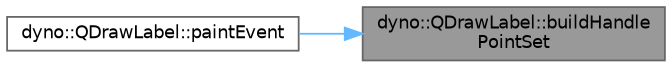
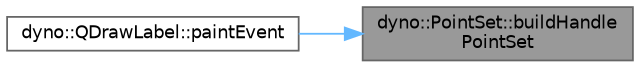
node "dyno::QDrawLabel::buildHandle PointSet": label "dyno::QDrawLabel::buildHandle PointSet" -> "dyno::PointSet::buildHandle PointSet"
